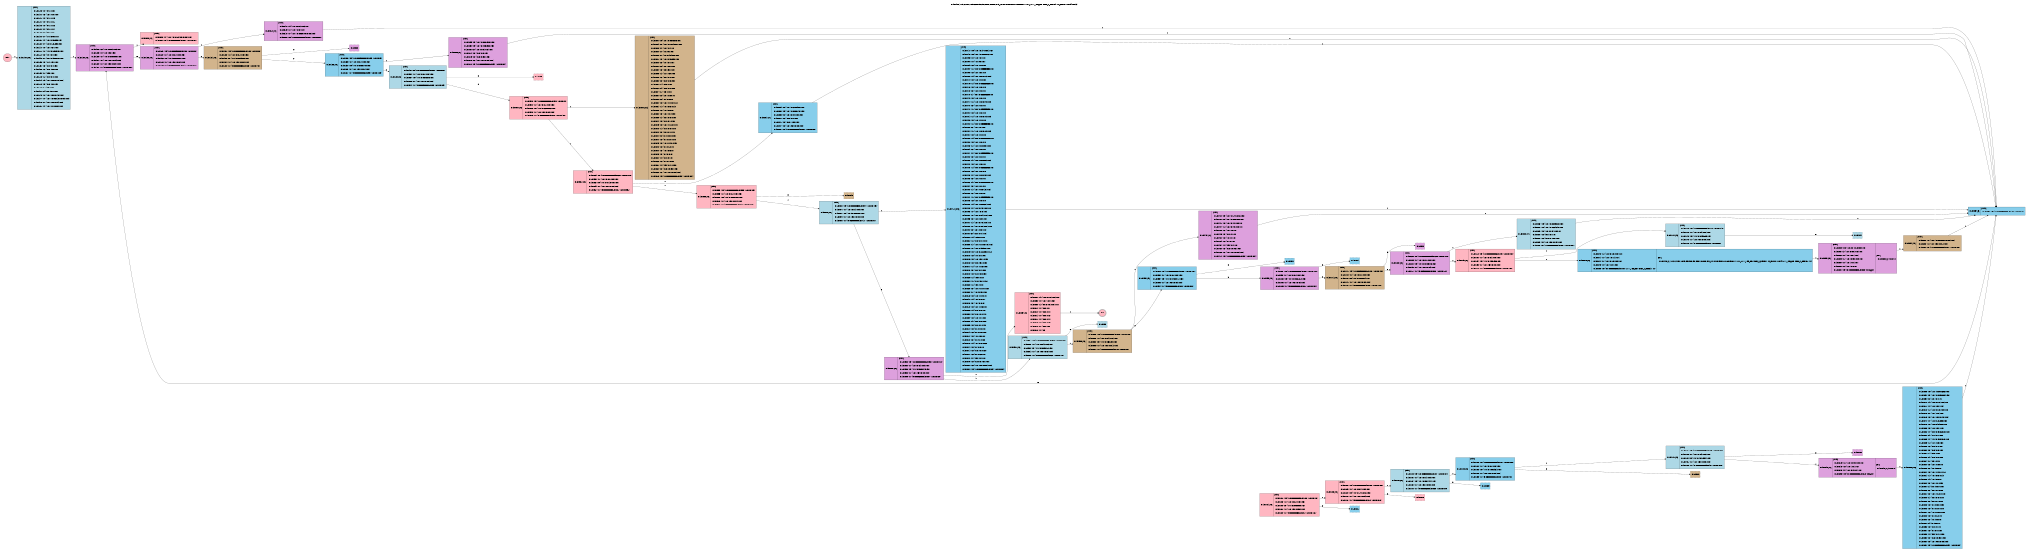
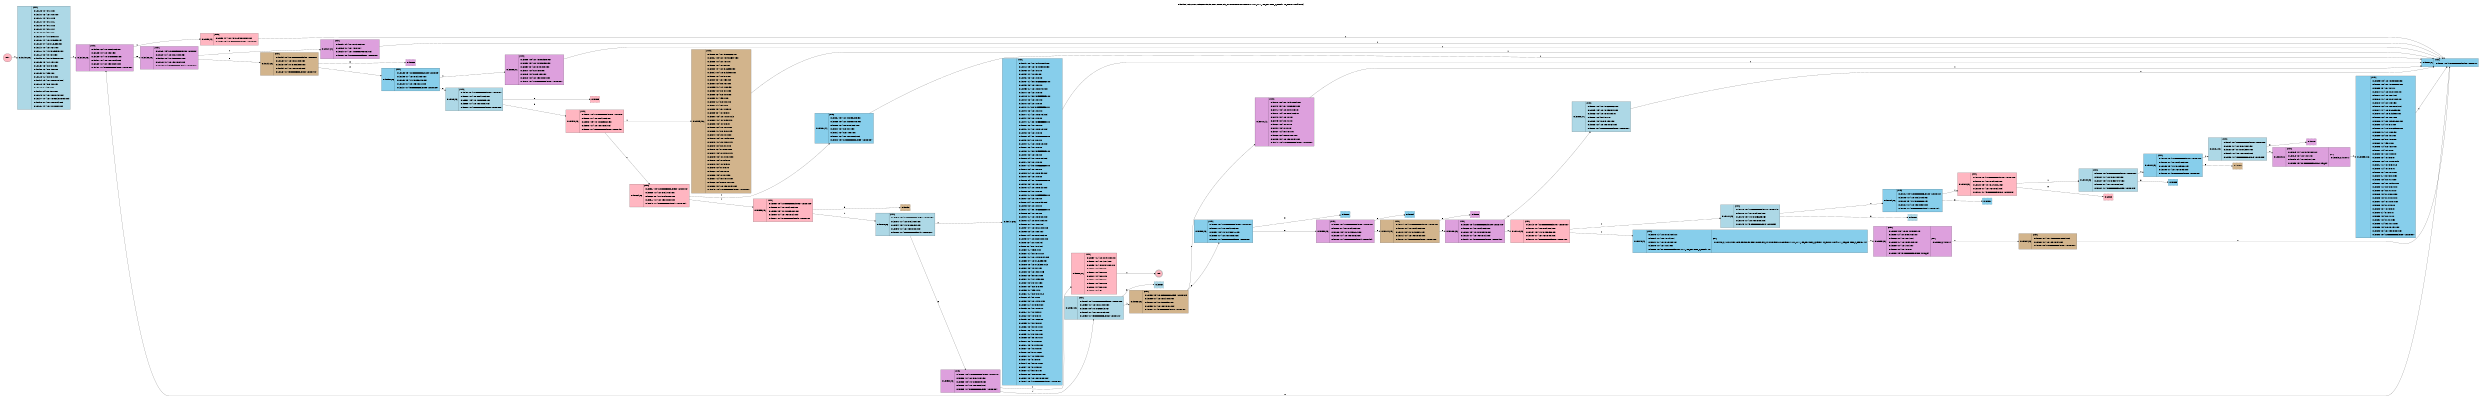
edge "0x4019f8 [12]" -> "0x401ce7 [5]": added, label "1"
edge "0x401668 [28]" -> "0x401684 [28]": added, label "1"
node "0x401684 [28]": fillcolor lightpink -> skyblue
